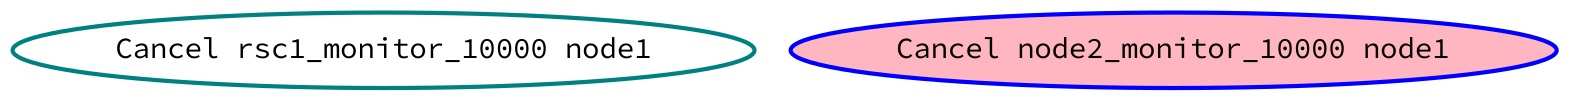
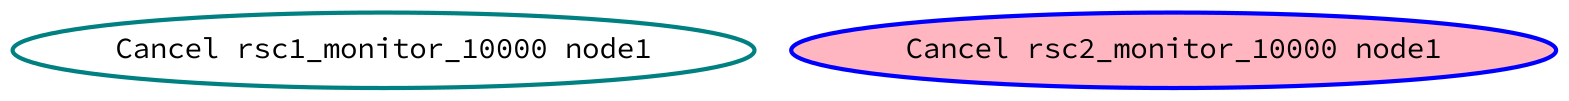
node "Cancel node2_monitor_10000 node1": label "Cancel node2_monitor_10000 node1" -> "Cancel rsc2_monitor_10000 node1"
